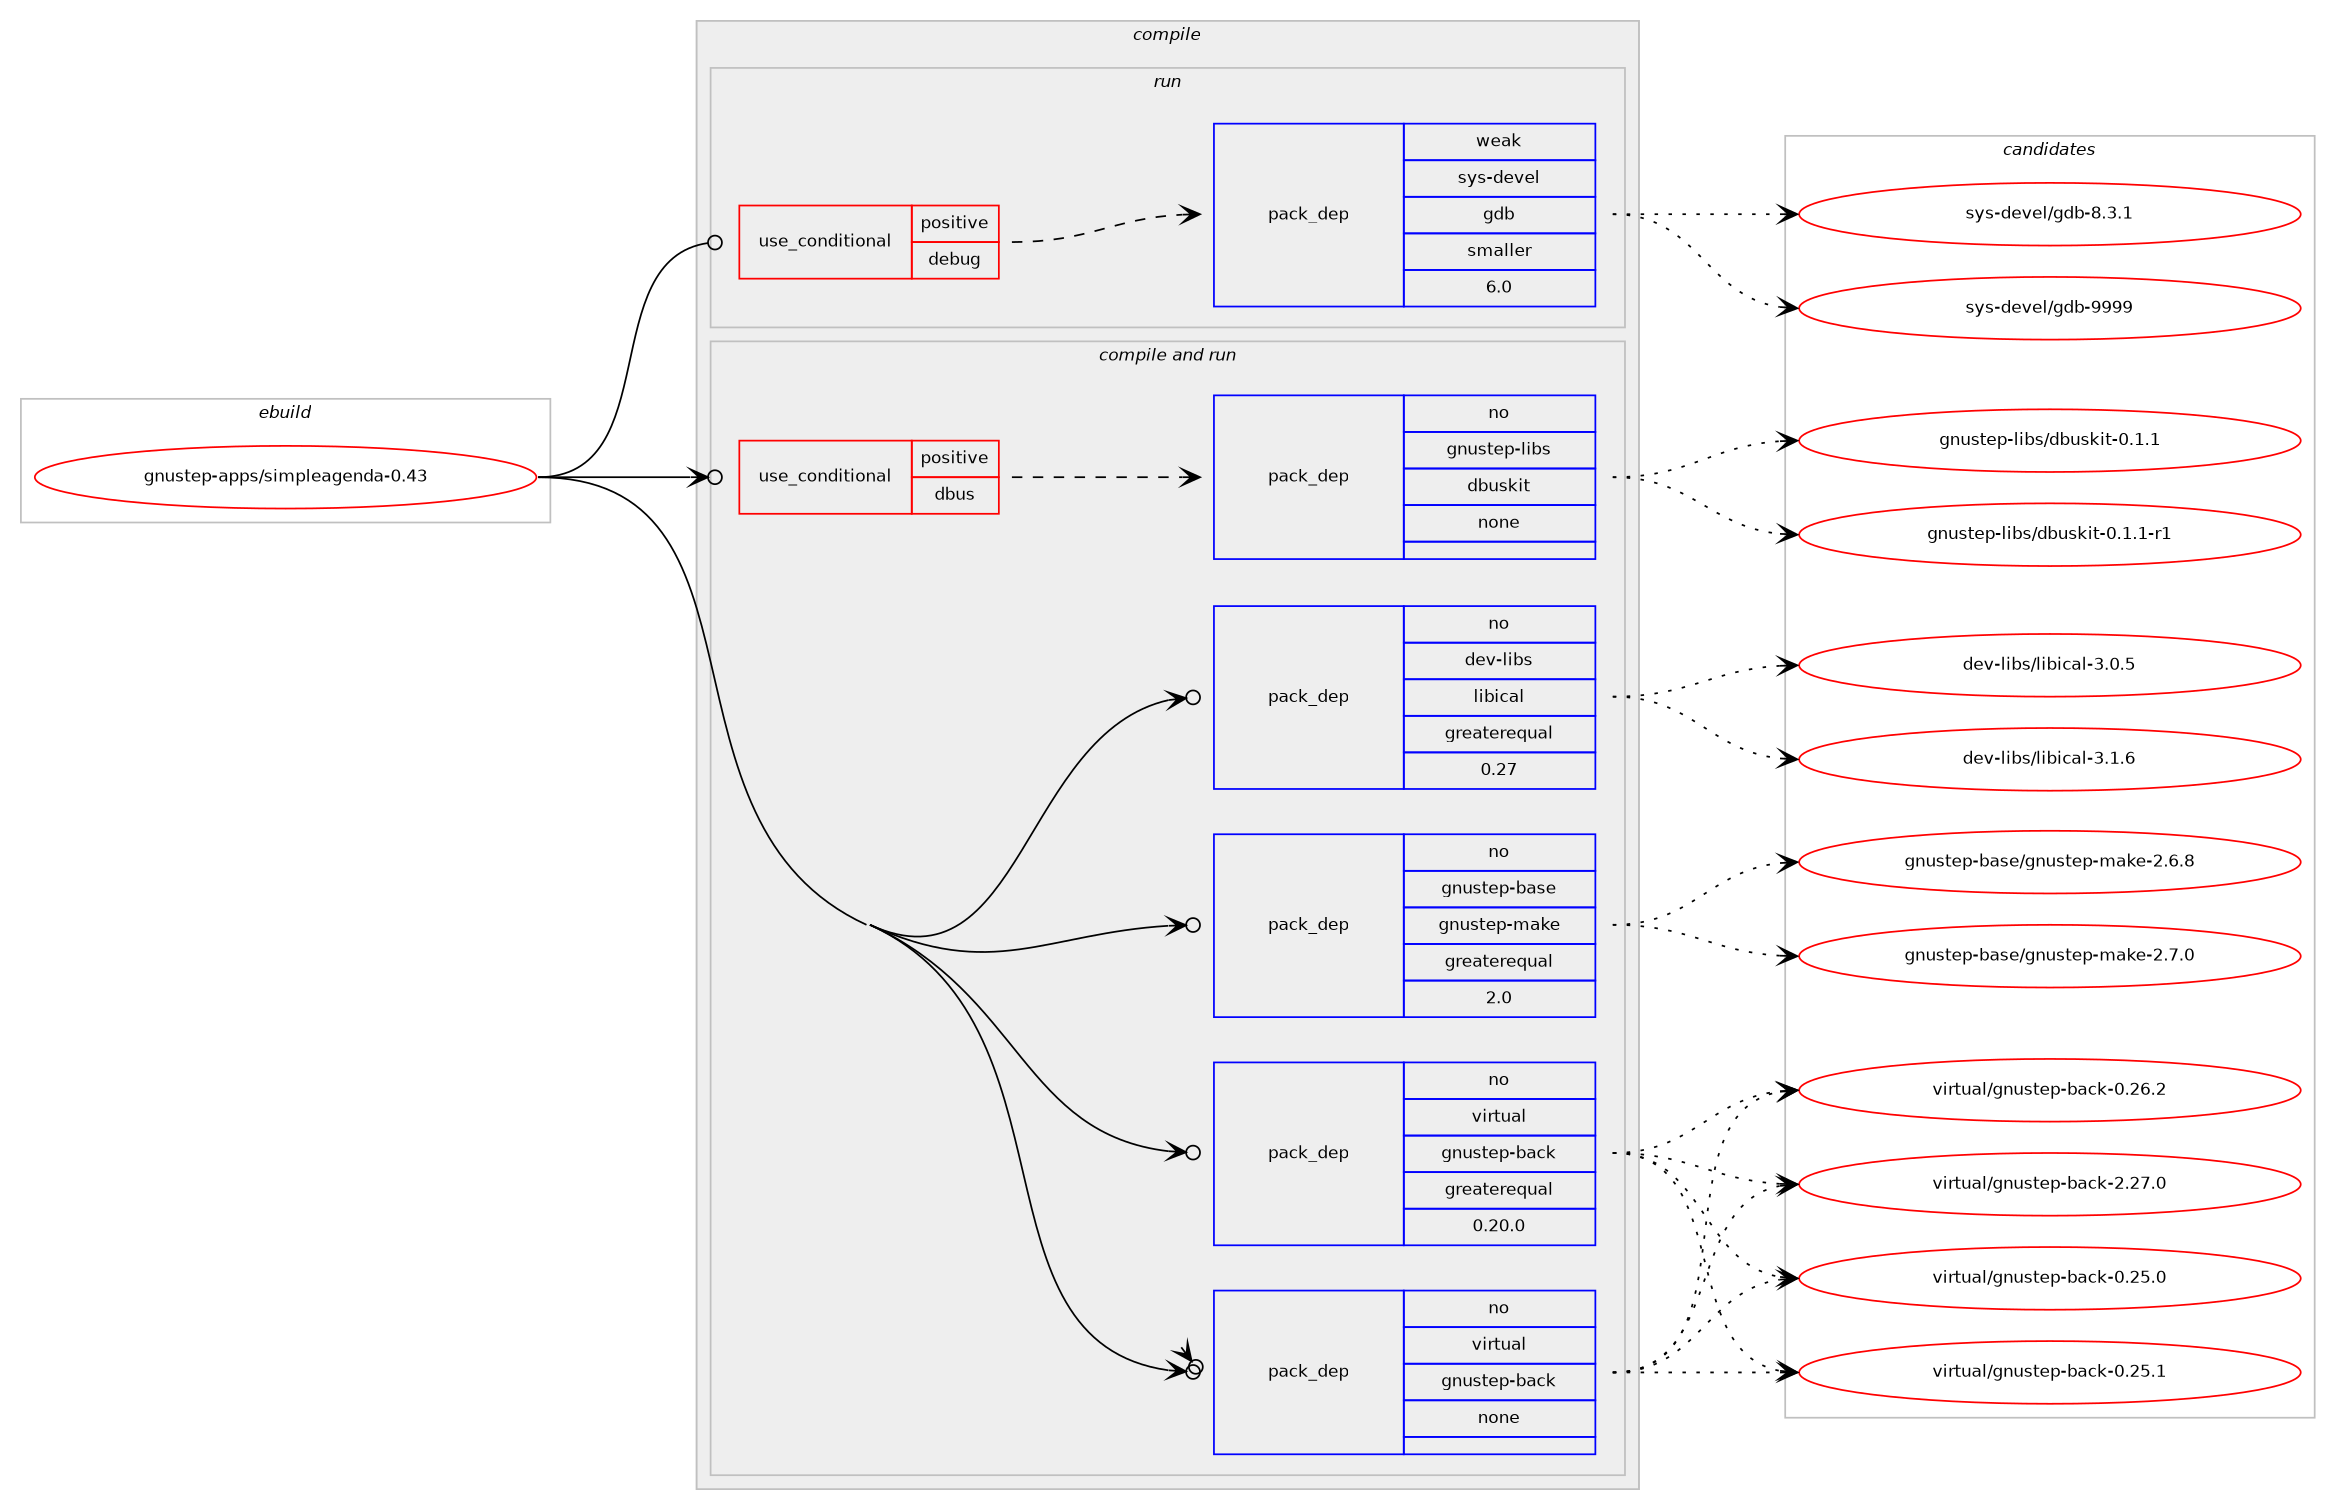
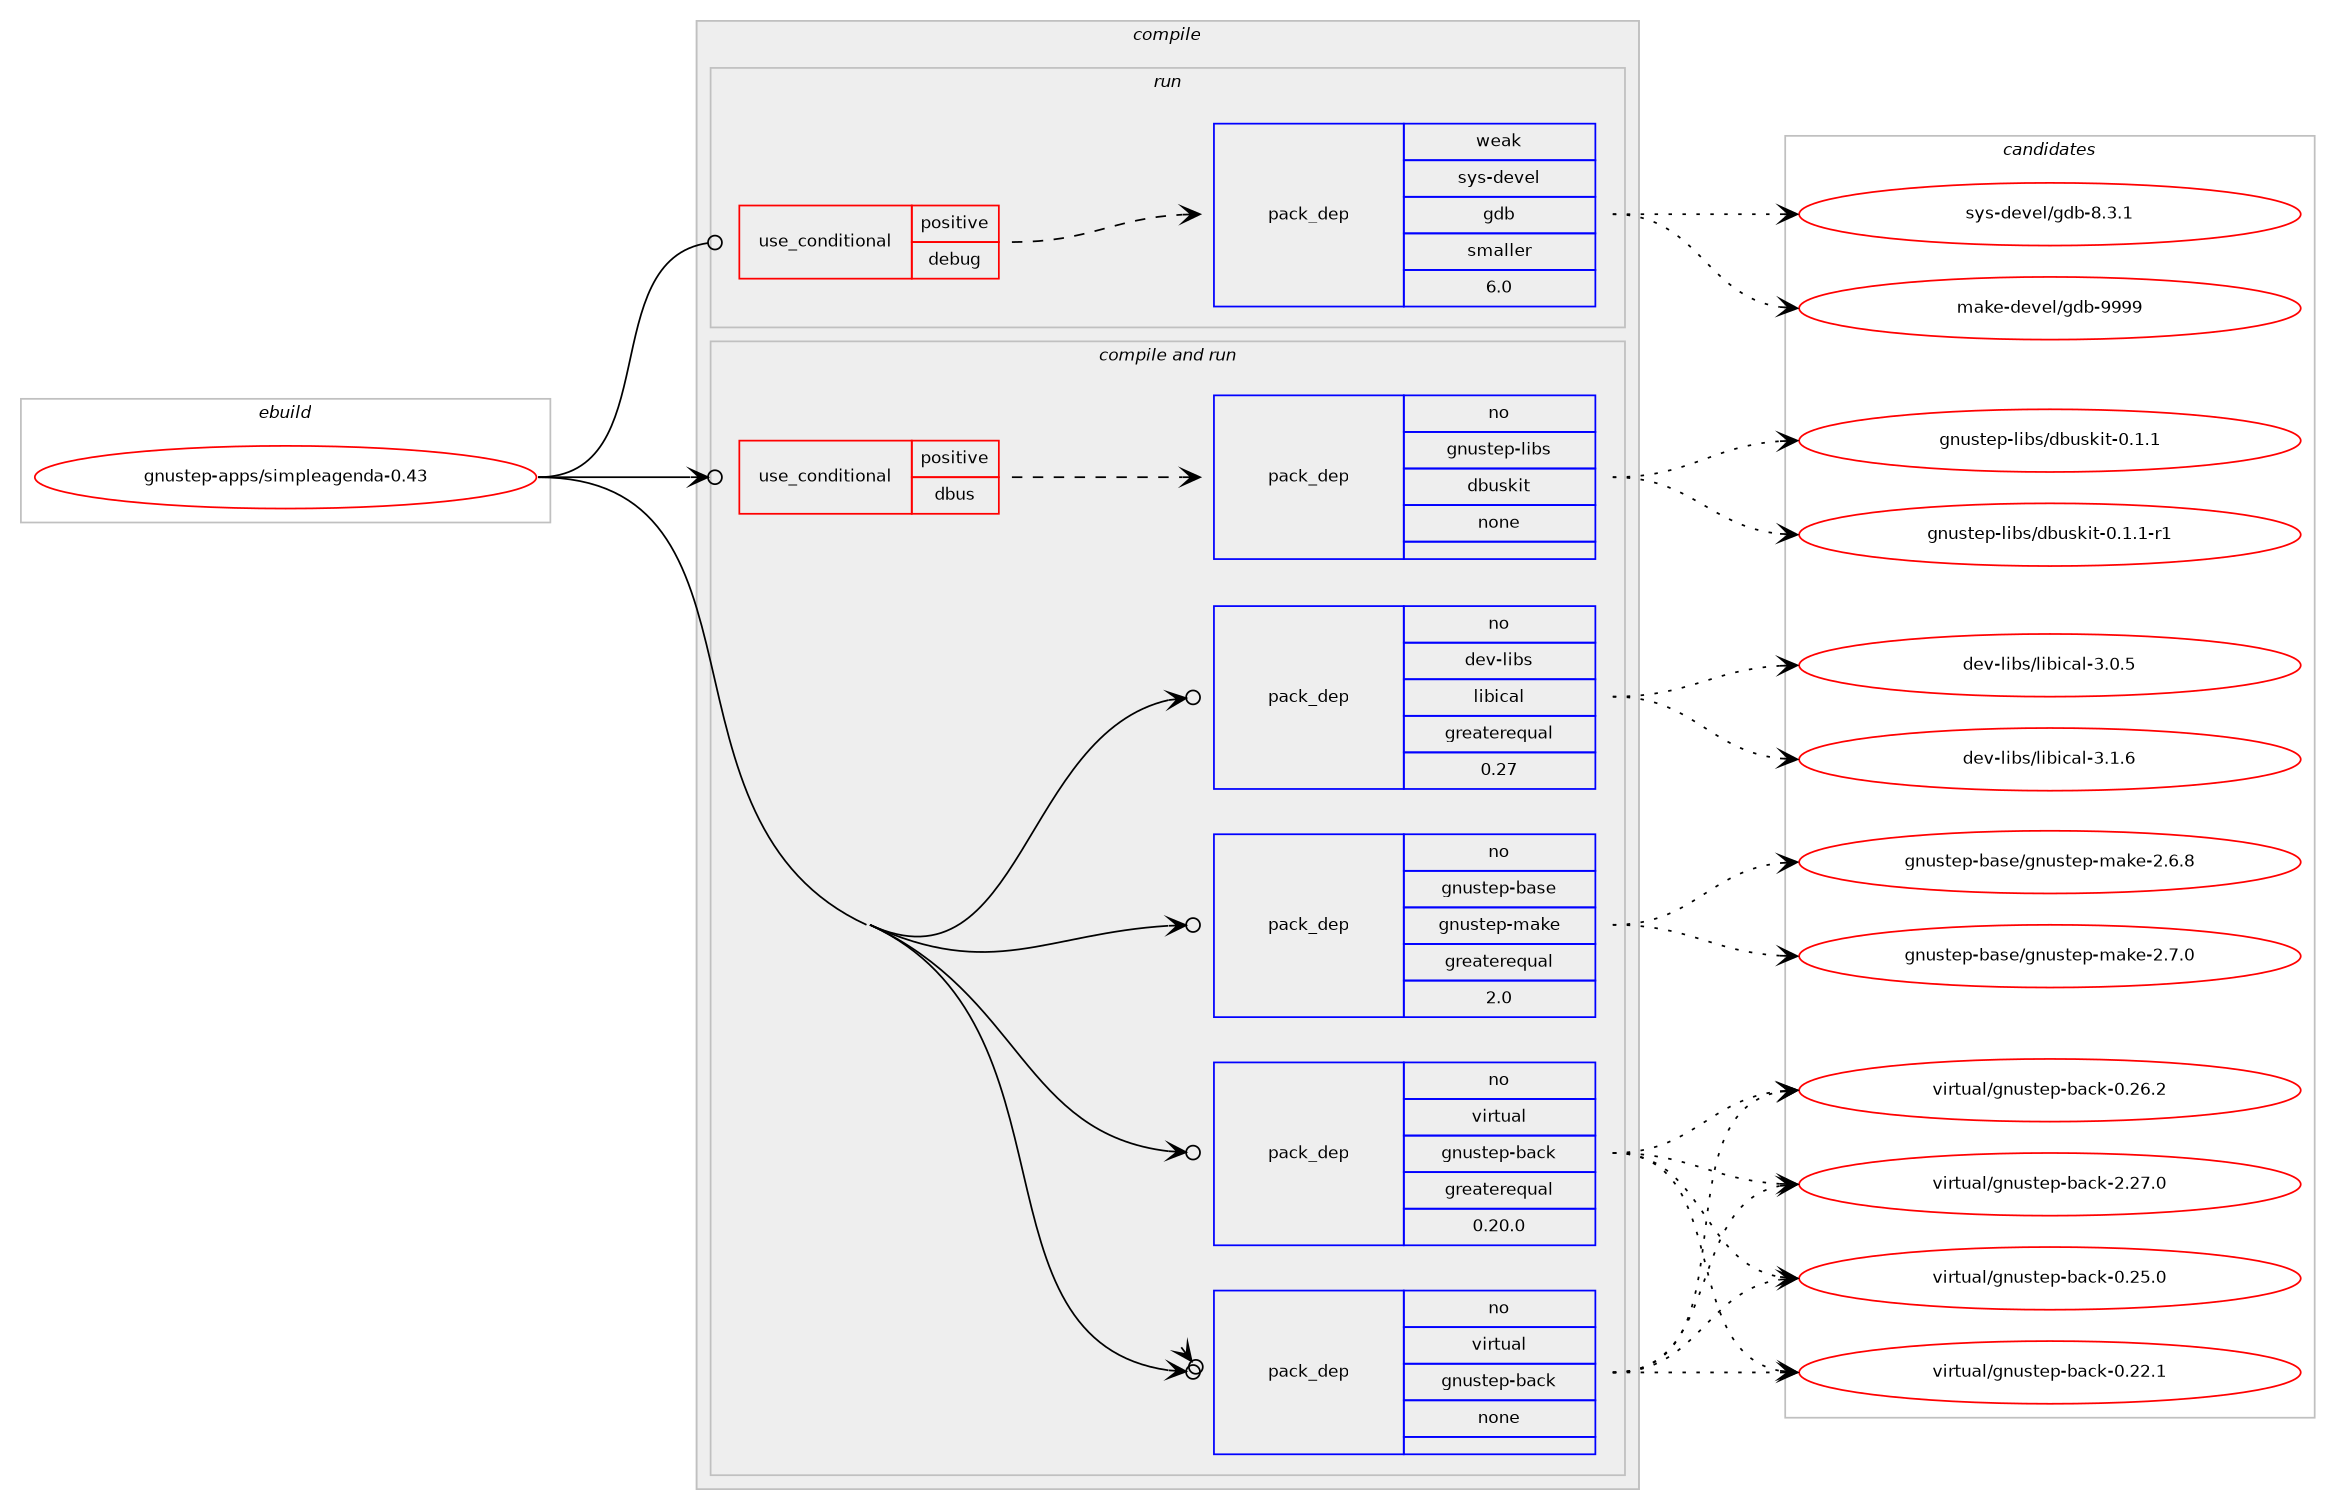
node "sys-devel/gdb-9999": label "sys-devel/gdb-9999" -> "make-devel/gdb-9999"
node "virtual/gnustep-back-0.25.1": label "virtual/gnustep-back-0.25.1" -> "virtual/gnustep-back-0.22.1"
